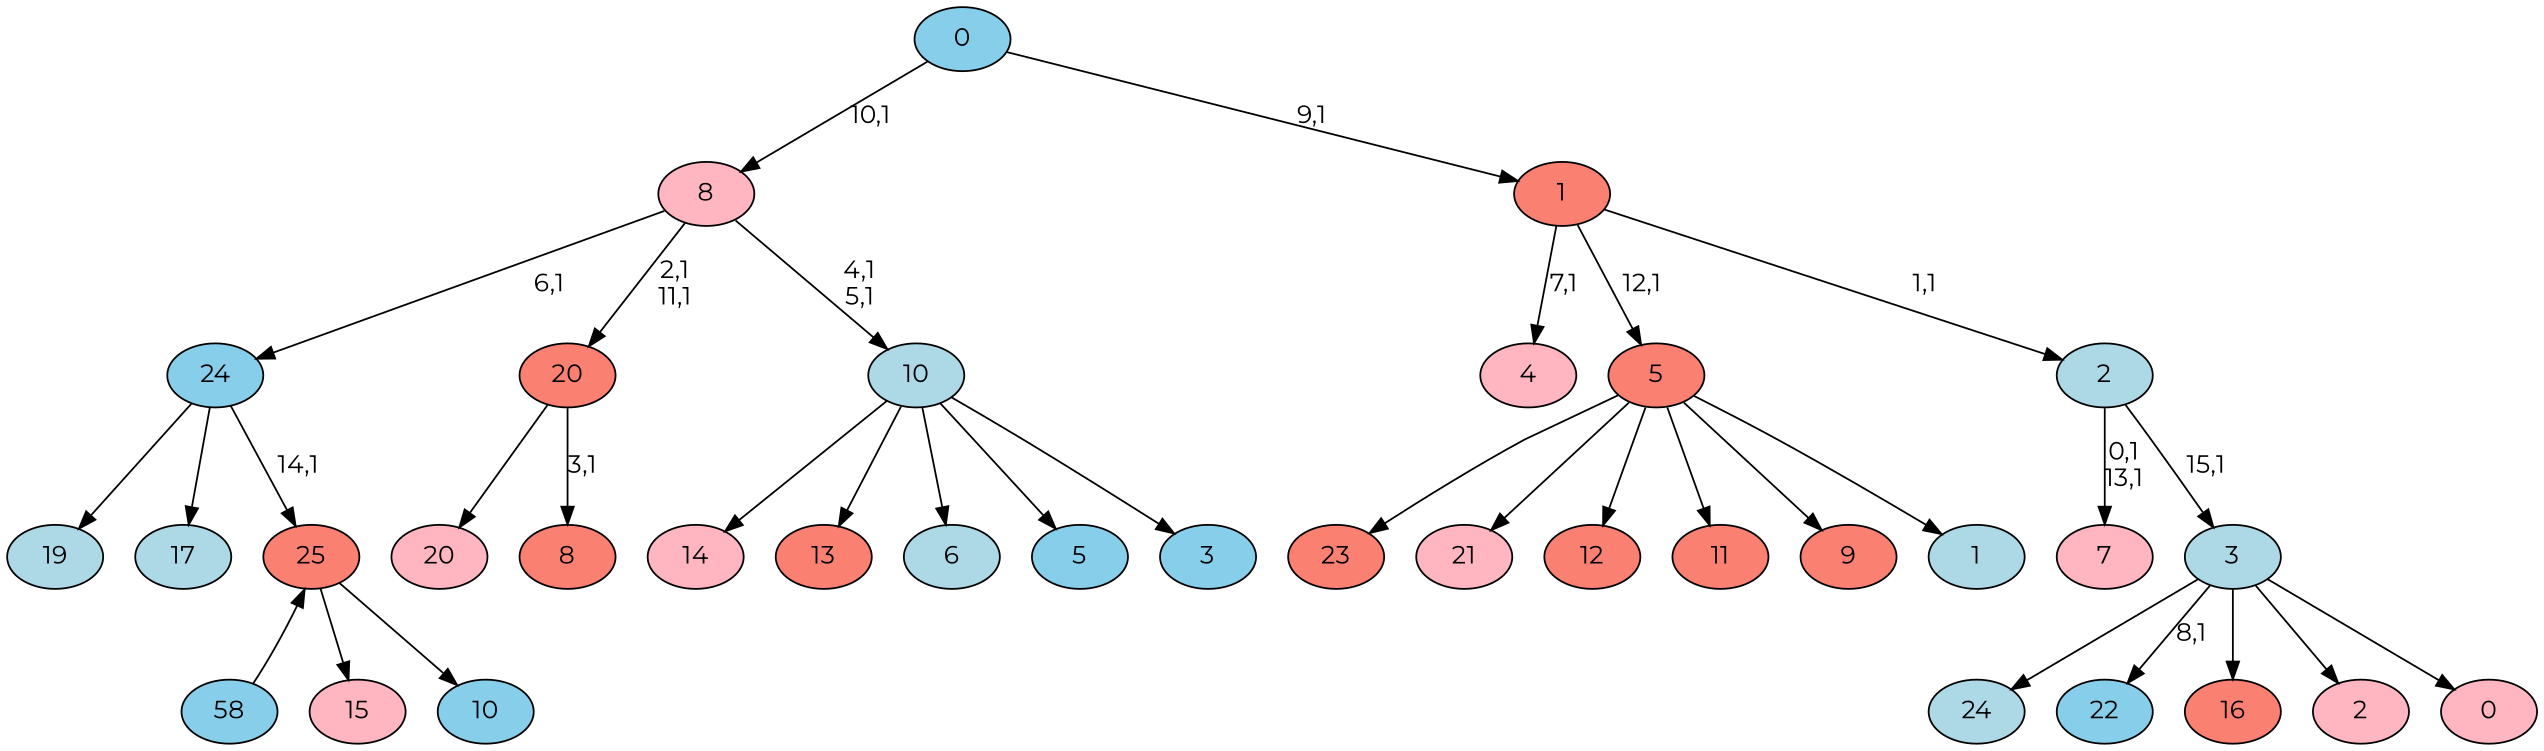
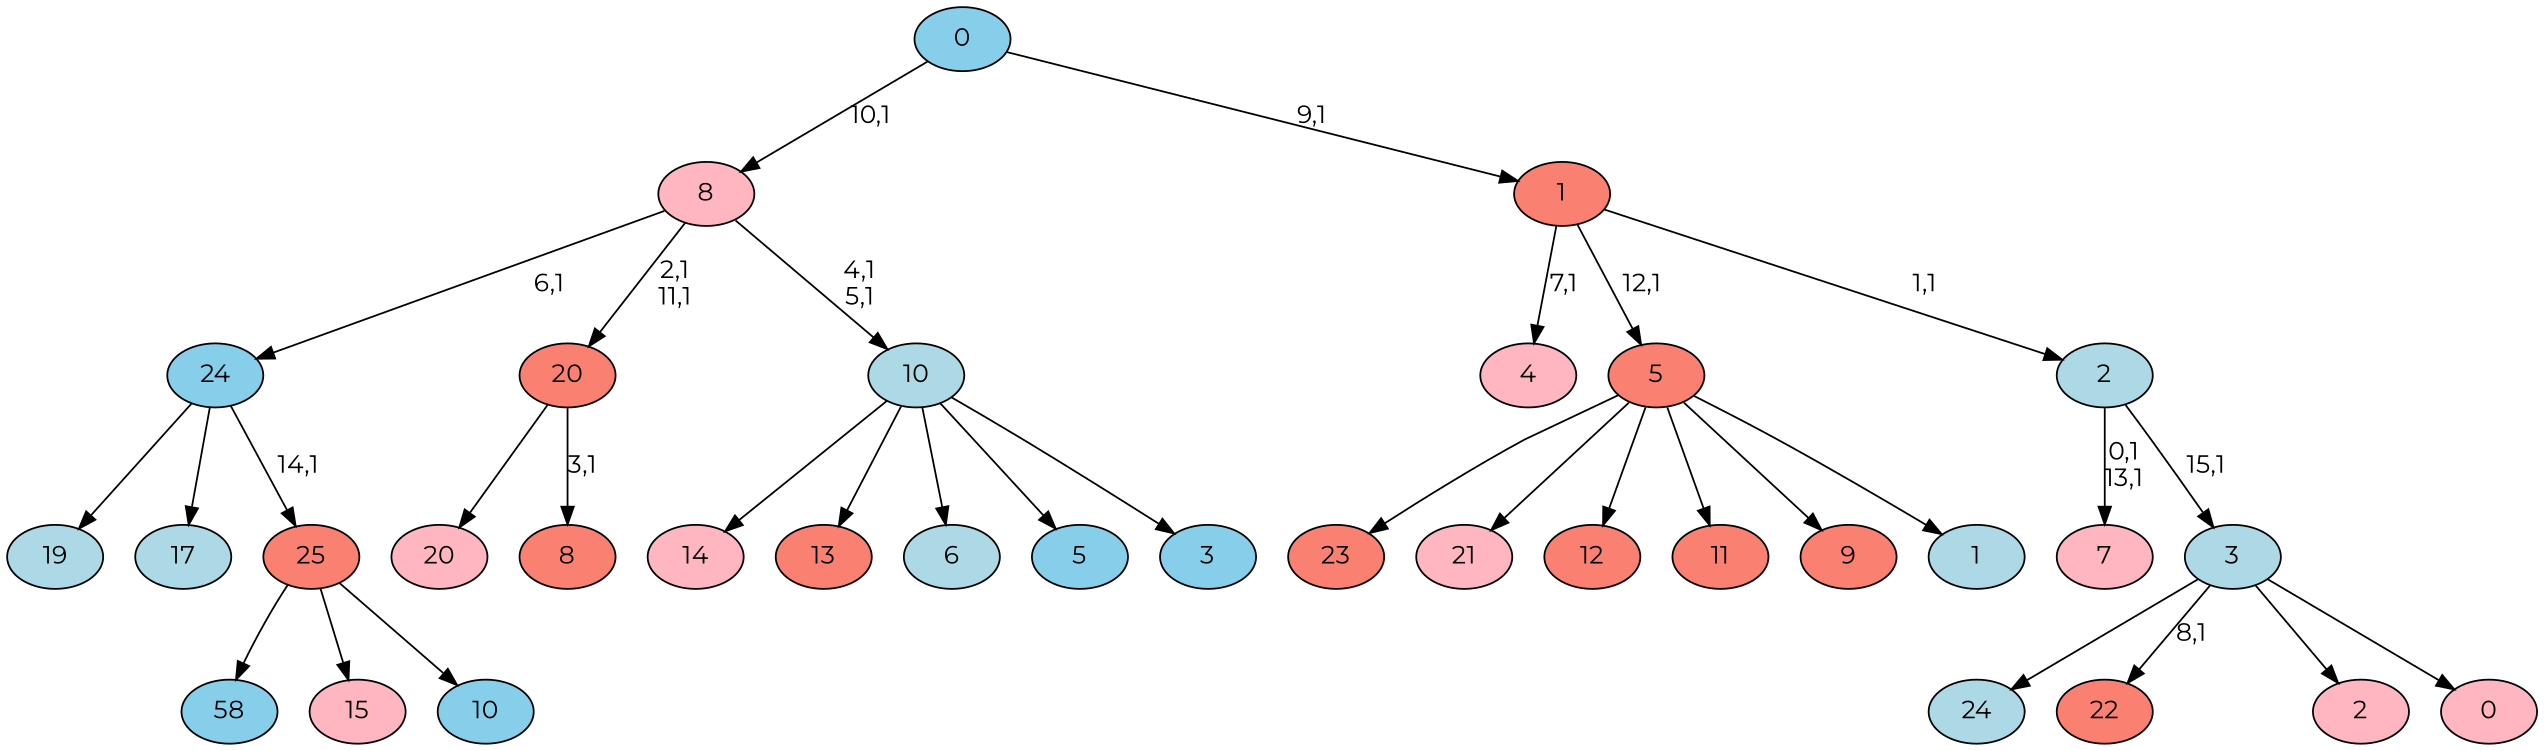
edge "58" -> "25": reversed
node "22": fillcolor skyblue -> salmon
node "16": removed
